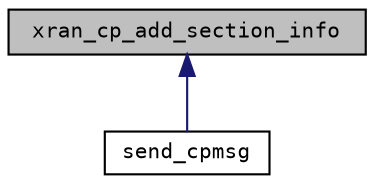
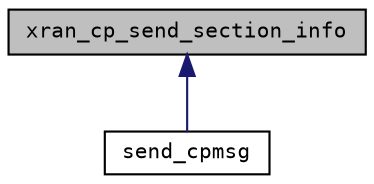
node "xran_cp_add_section_info": label "xran_cp_add_section_info" -> "xran_cp_send_section_info"
